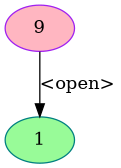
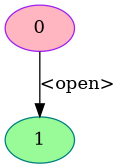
node "9": label "9" -> "0"
